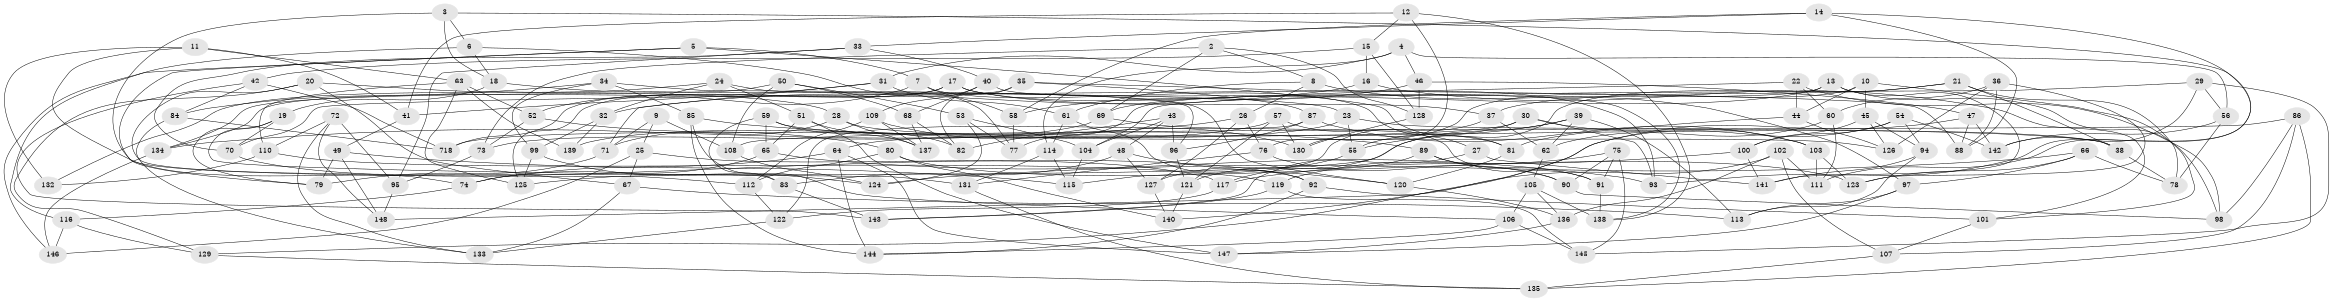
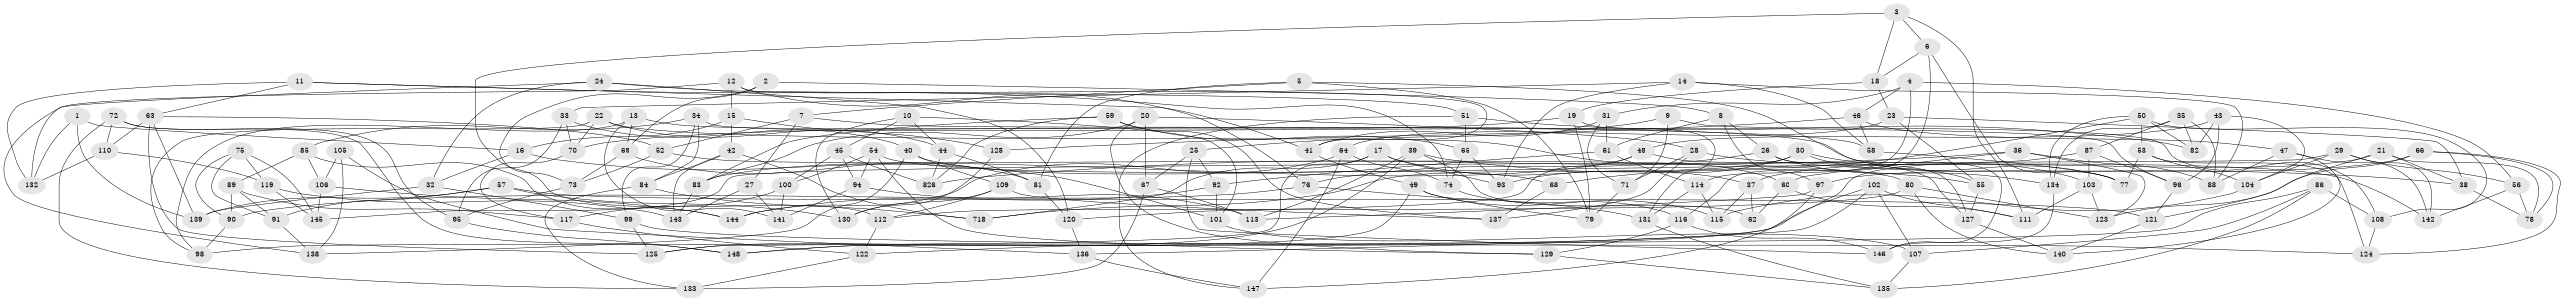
edge "2" -- "128": removed
node "1": added
edge "68" -- "82": now "50" -- "82"
node "126": label "126" -> "826"
edge "62" -- "105": removed
